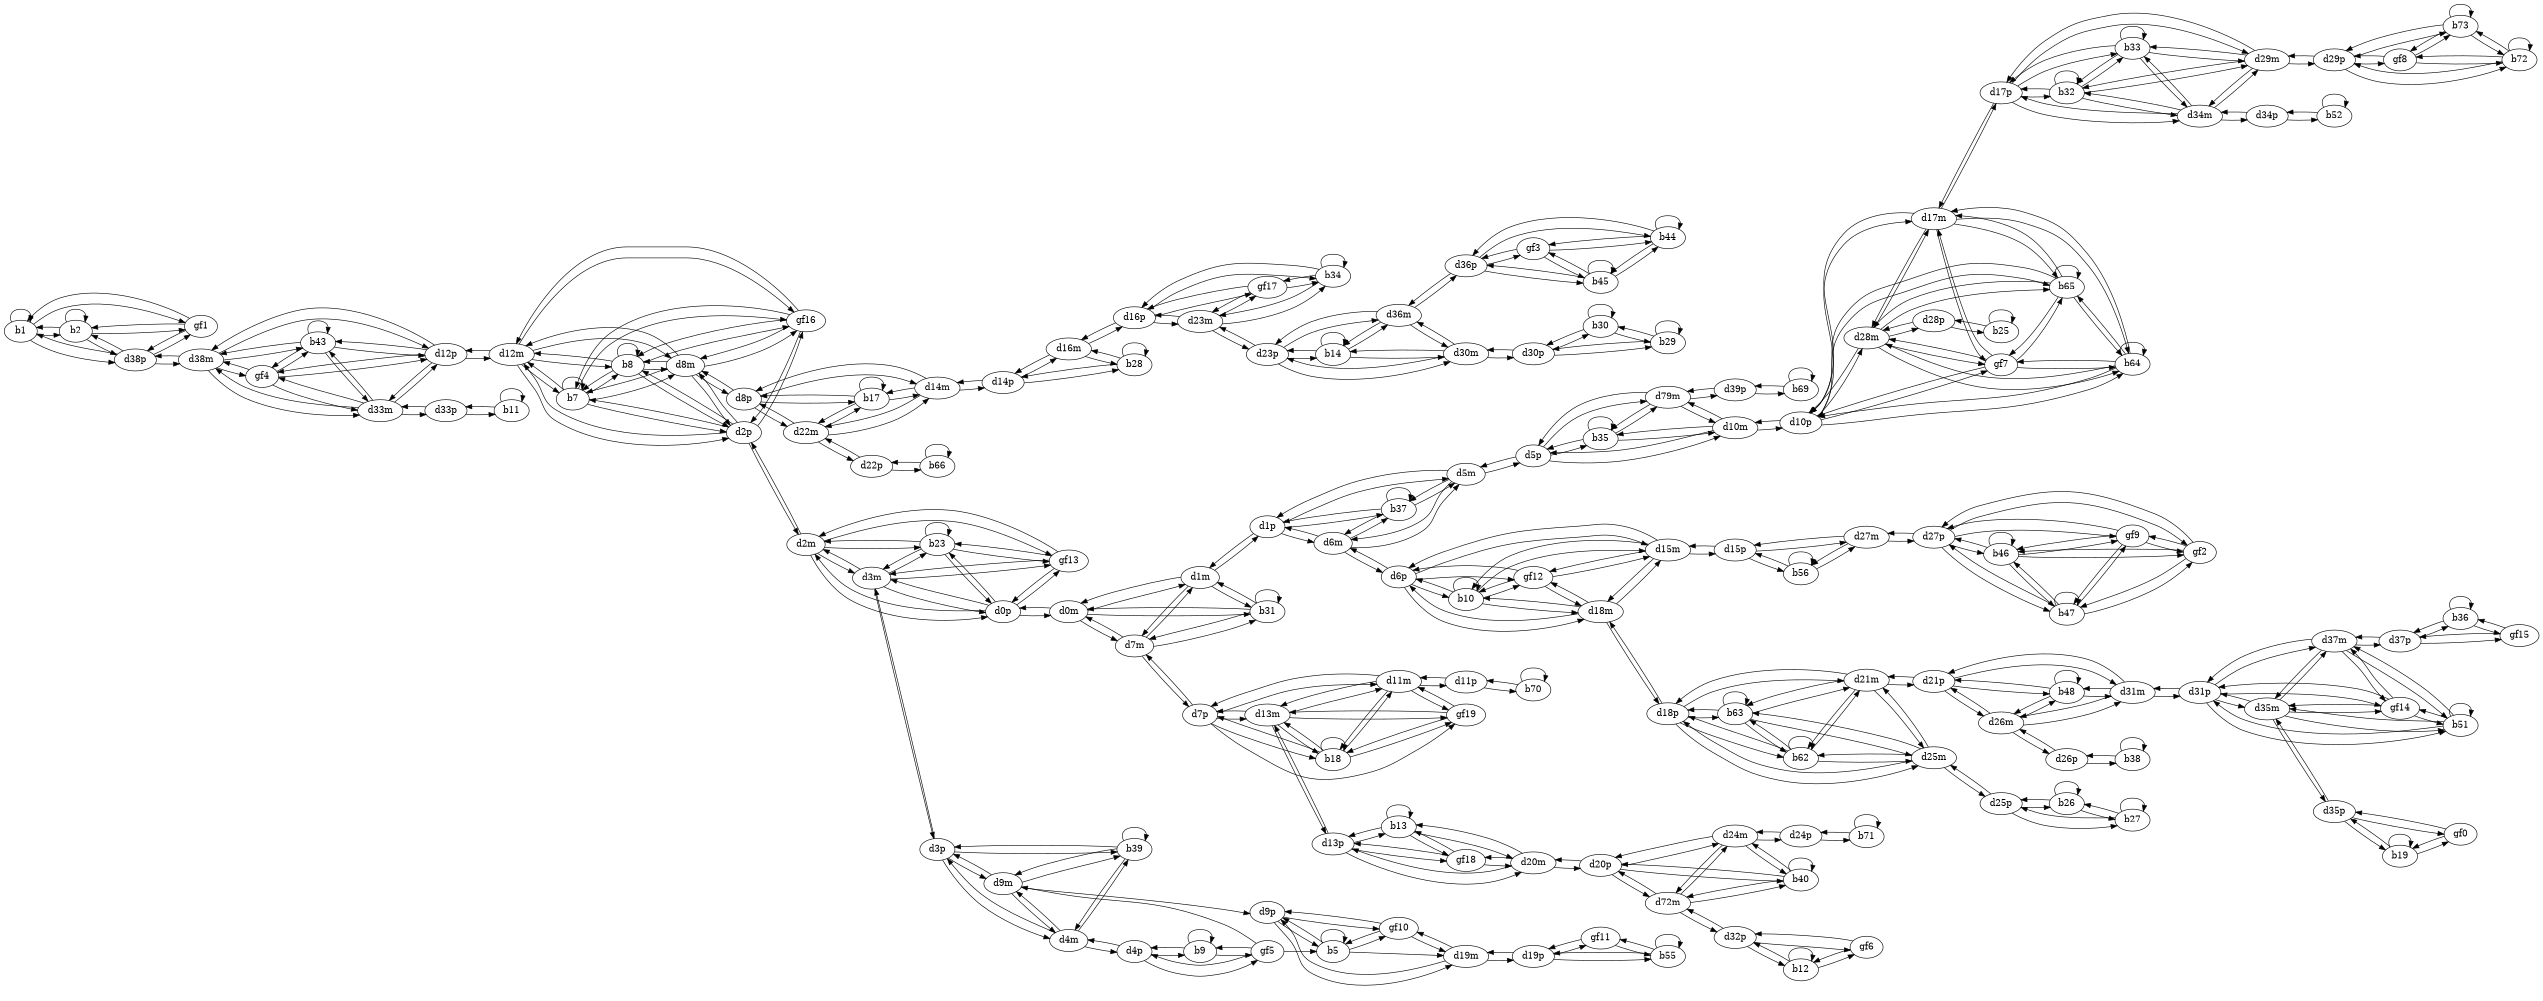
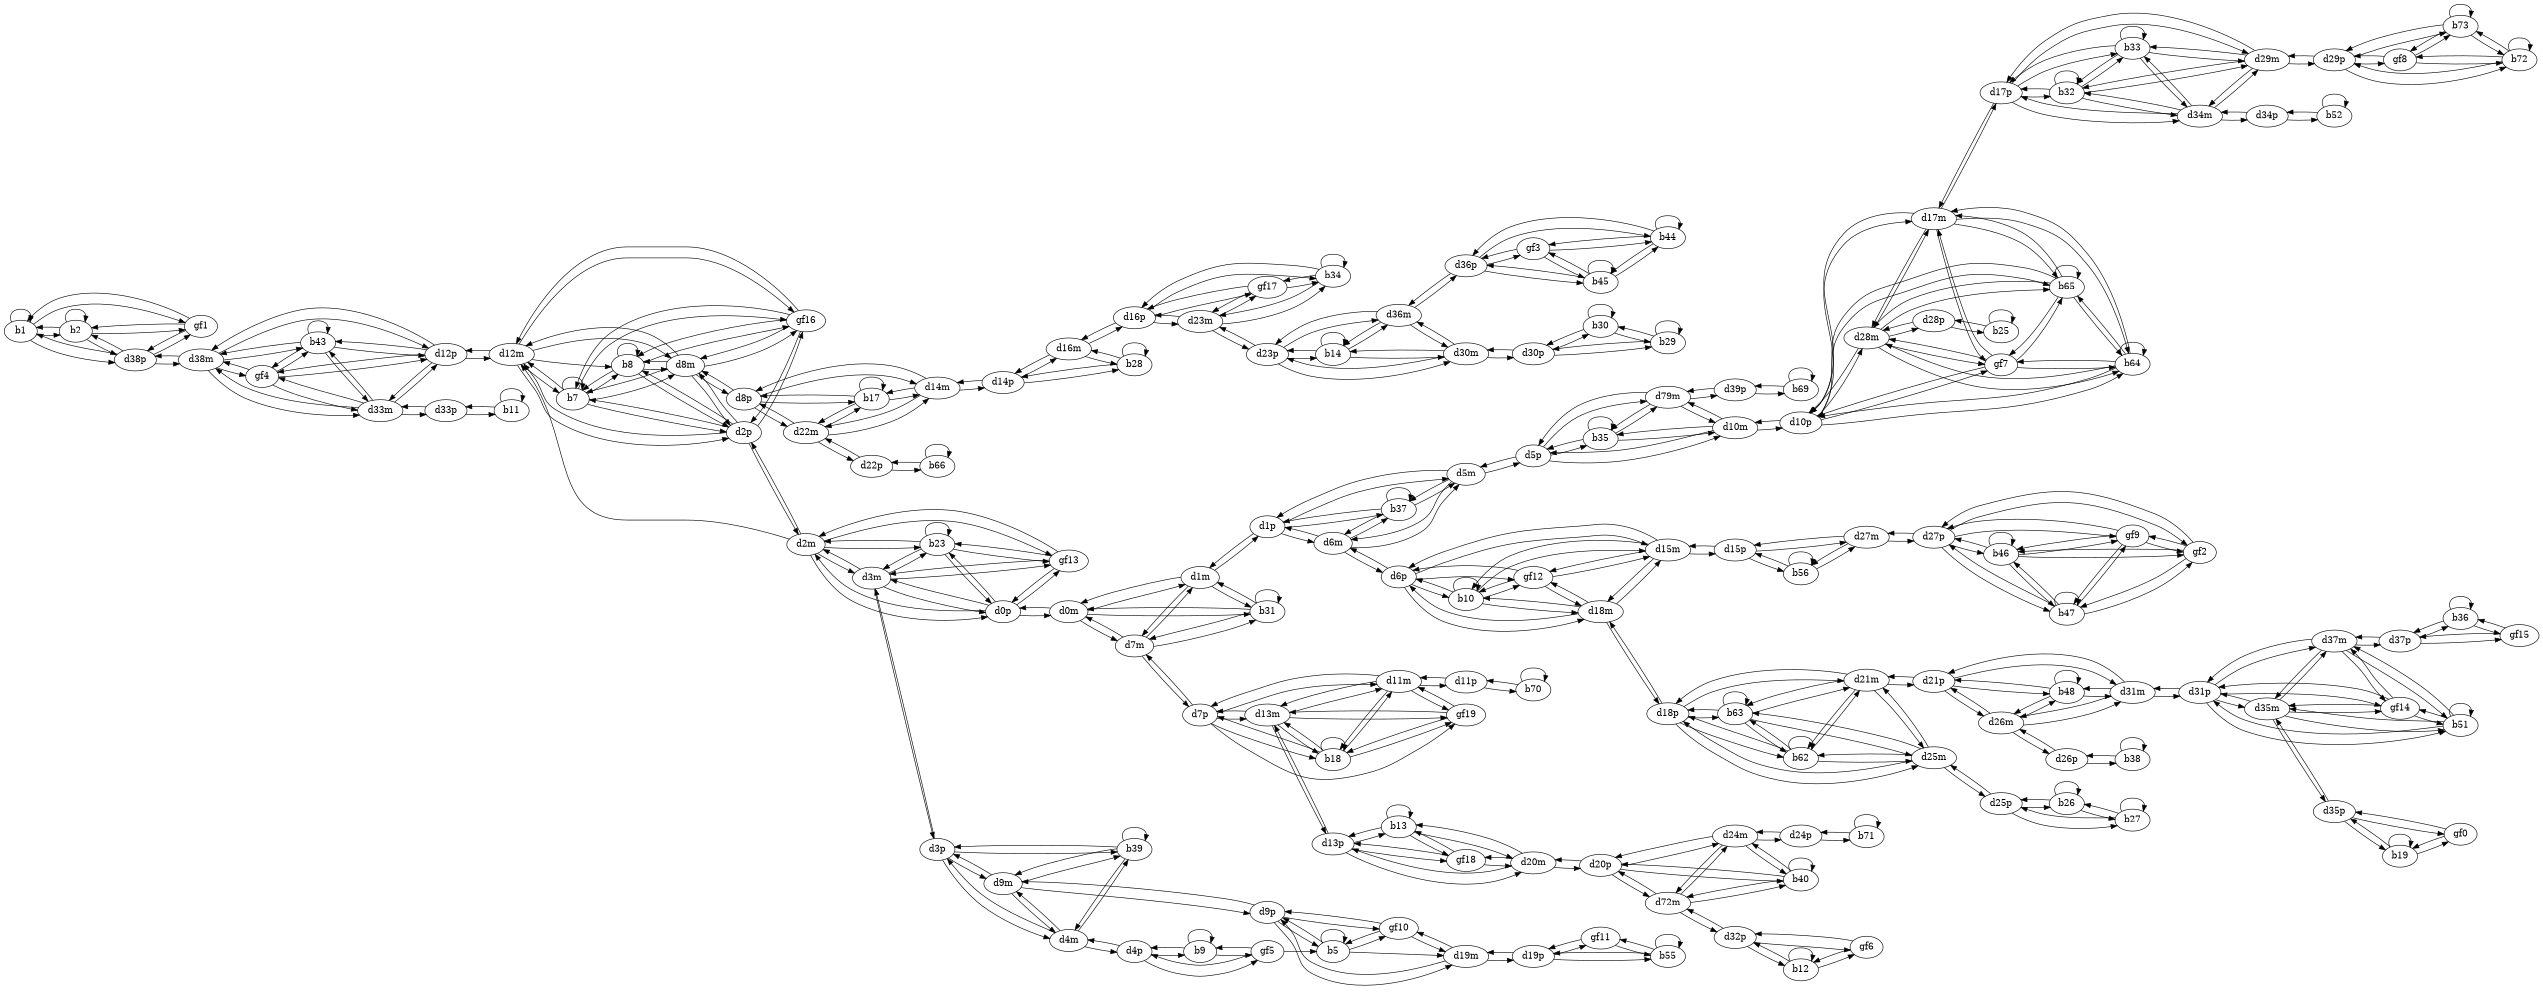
edge "b8" -> "d12m": now "d2m" -> "d12m"
edge "gf5" -> "d9m": now "d9p" -> "d9m"
